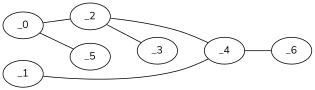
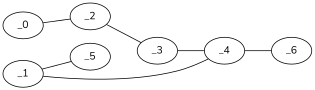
edge "_2" -- "_4": now "_3" -- "_4"
edge "_0" -- "_5": now "_1" -- "_5"
